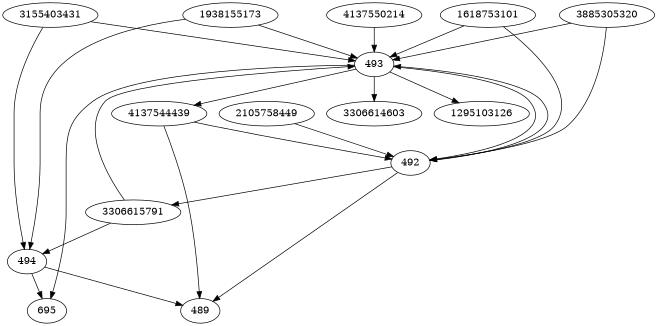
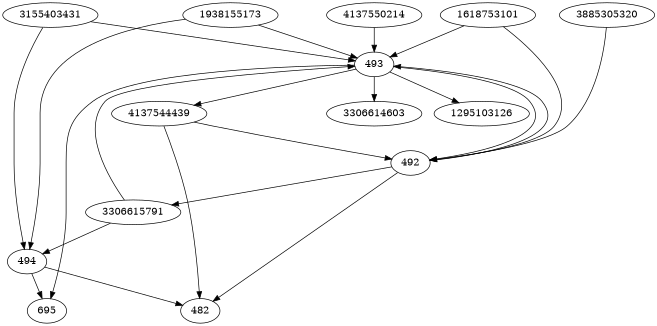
edge "3885305320" -> "493": removed
node "2105758449": removed
node "489": label "489" -> "482"
